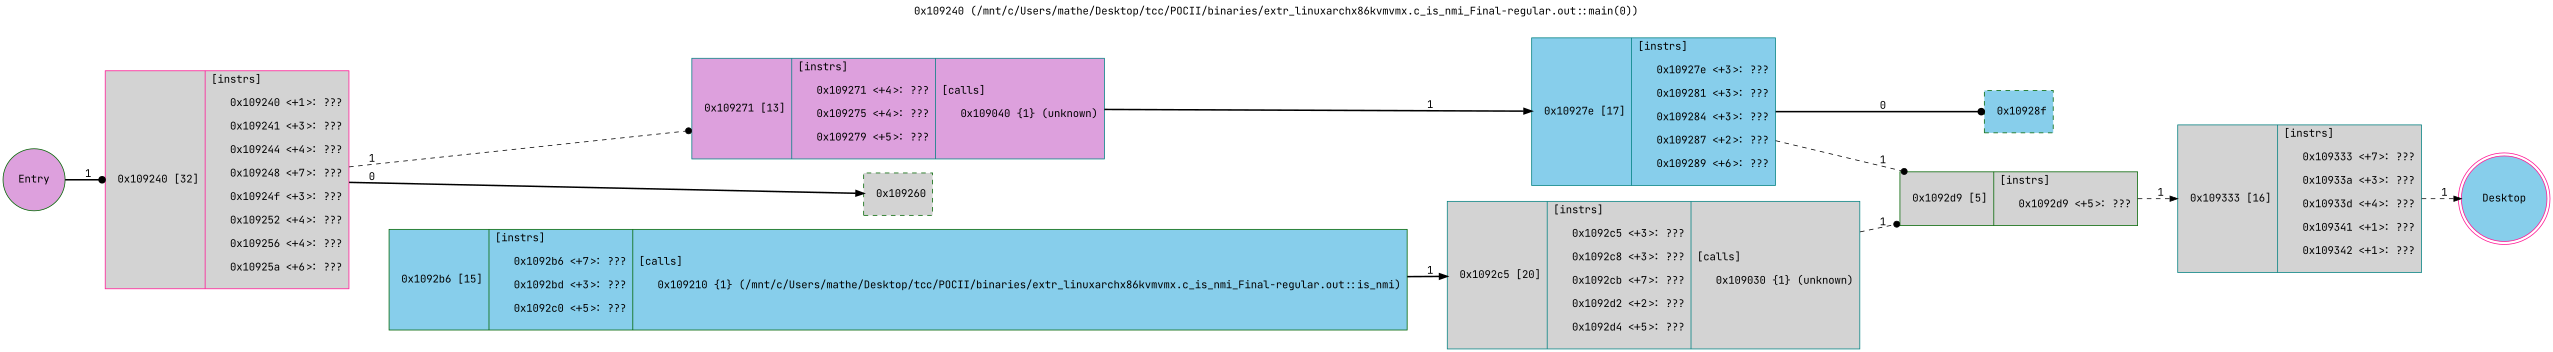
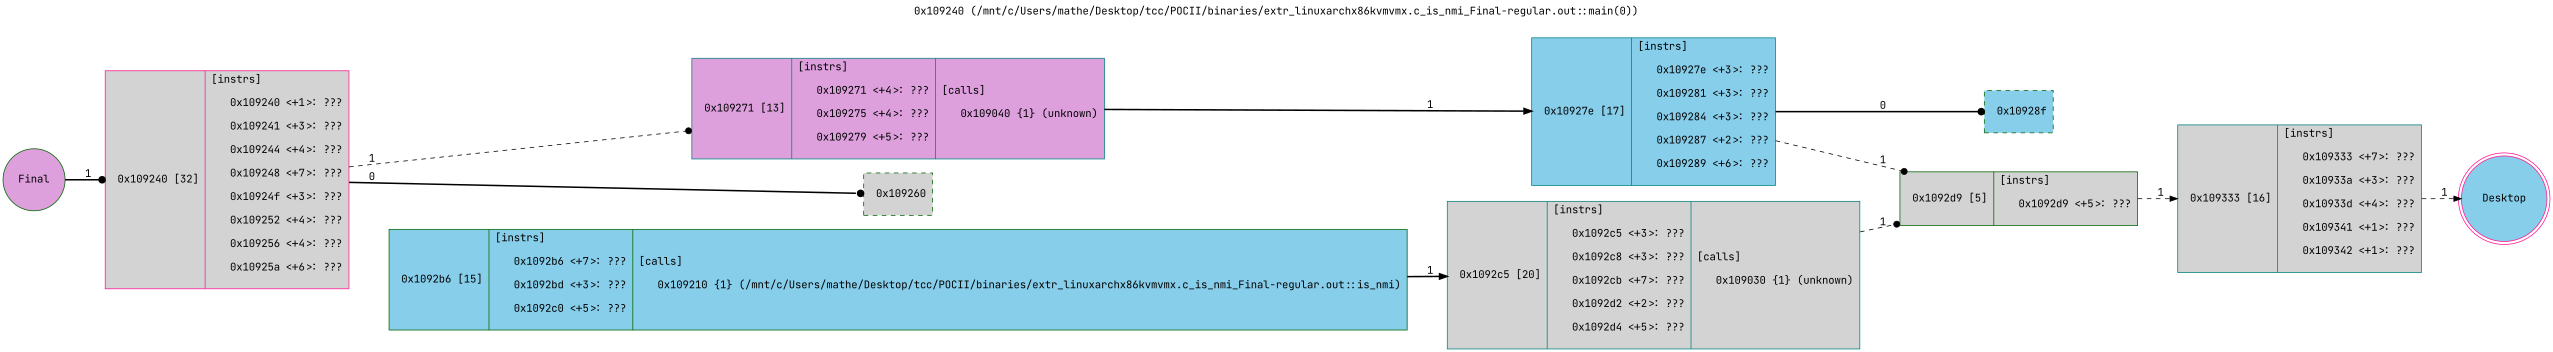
node "Entry": label "Entry" -> "Final"
edge "0x109240 [32]" -> "0x109260": arrowhead normal -> dot
